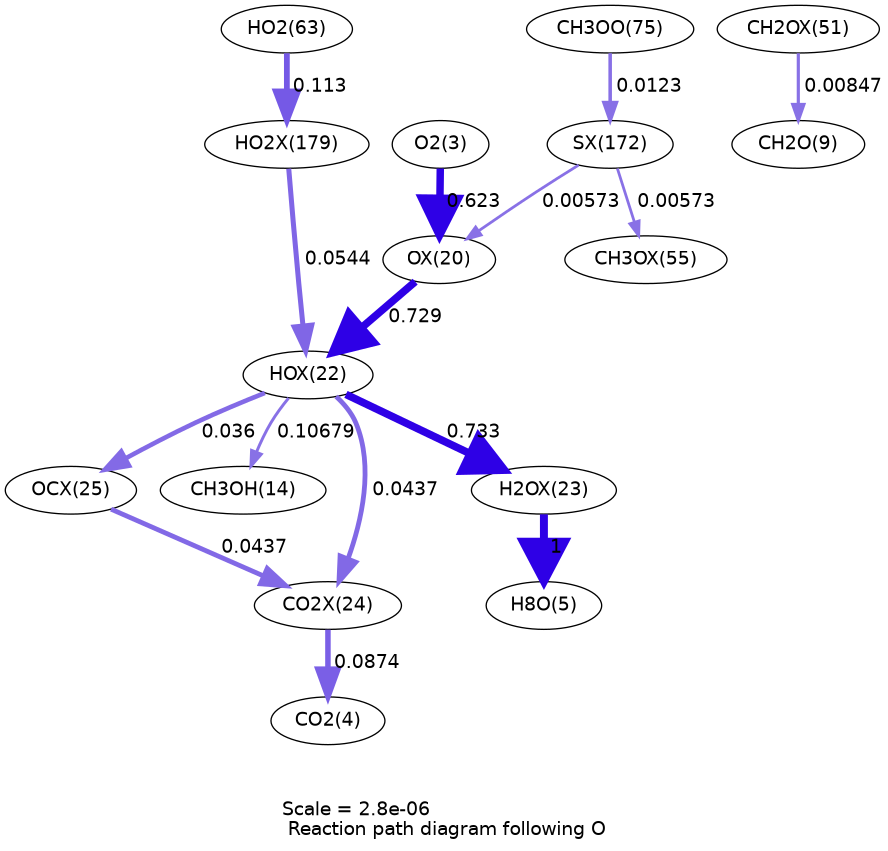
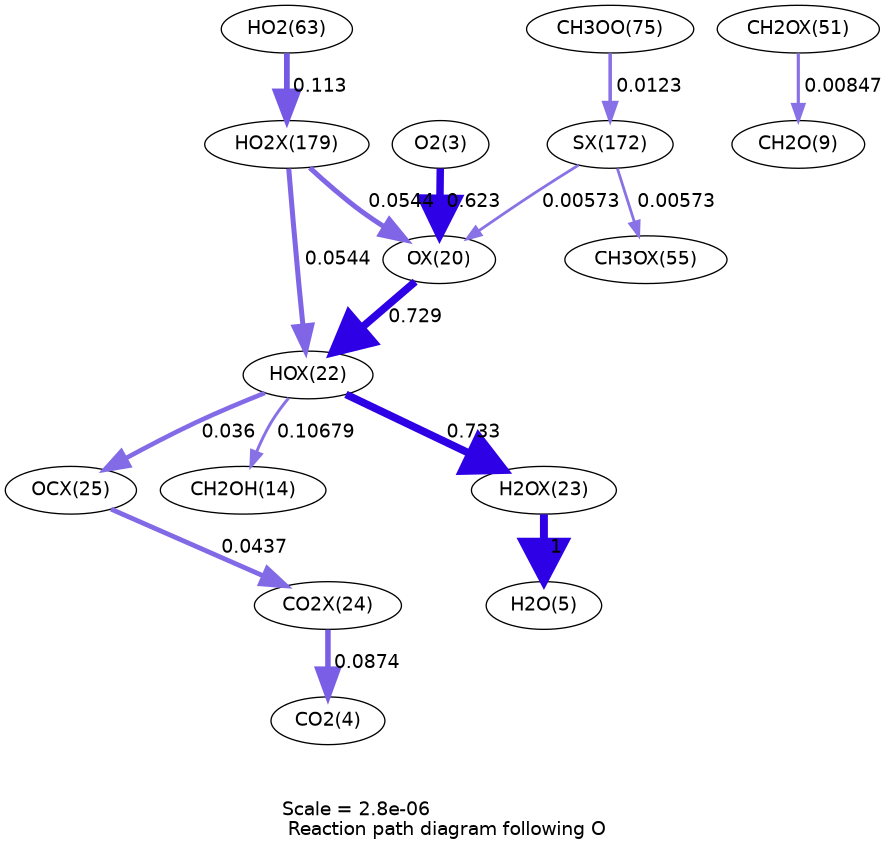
edge "HO2X(179)" -> "OX(20)": added, label "0.0544"
edge "HOX(22)" -> "CO2X(24)": removed, label "0.0437"
node "CH3OH(14)": label "CH3OH(14)" -> "CH2OH(14)"
node "H8O(5)": label "H8O(5)" -> "H2O(5)"
